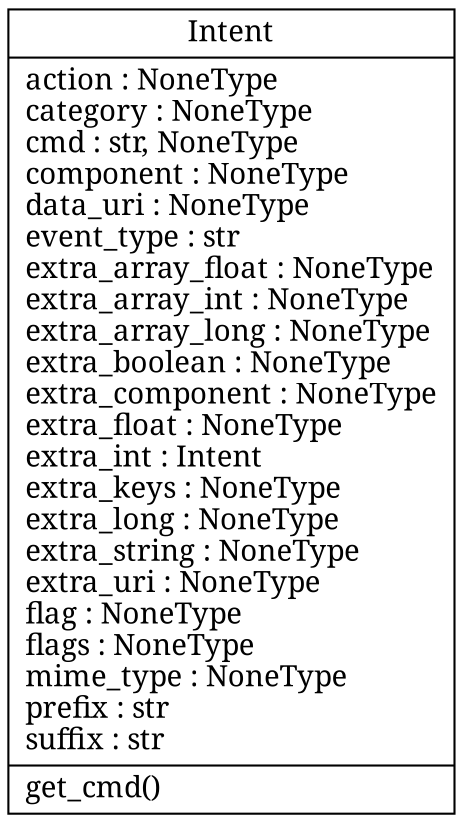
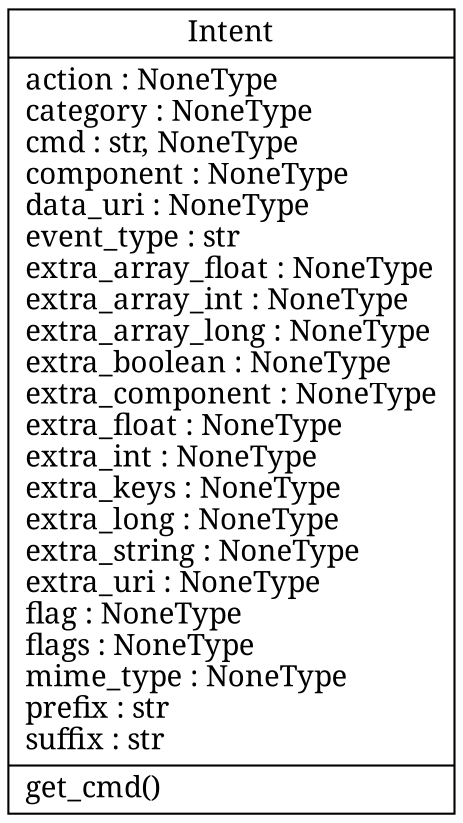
node "Intent": text "extra_int : Intent" -> "extra_int : NoneType"
